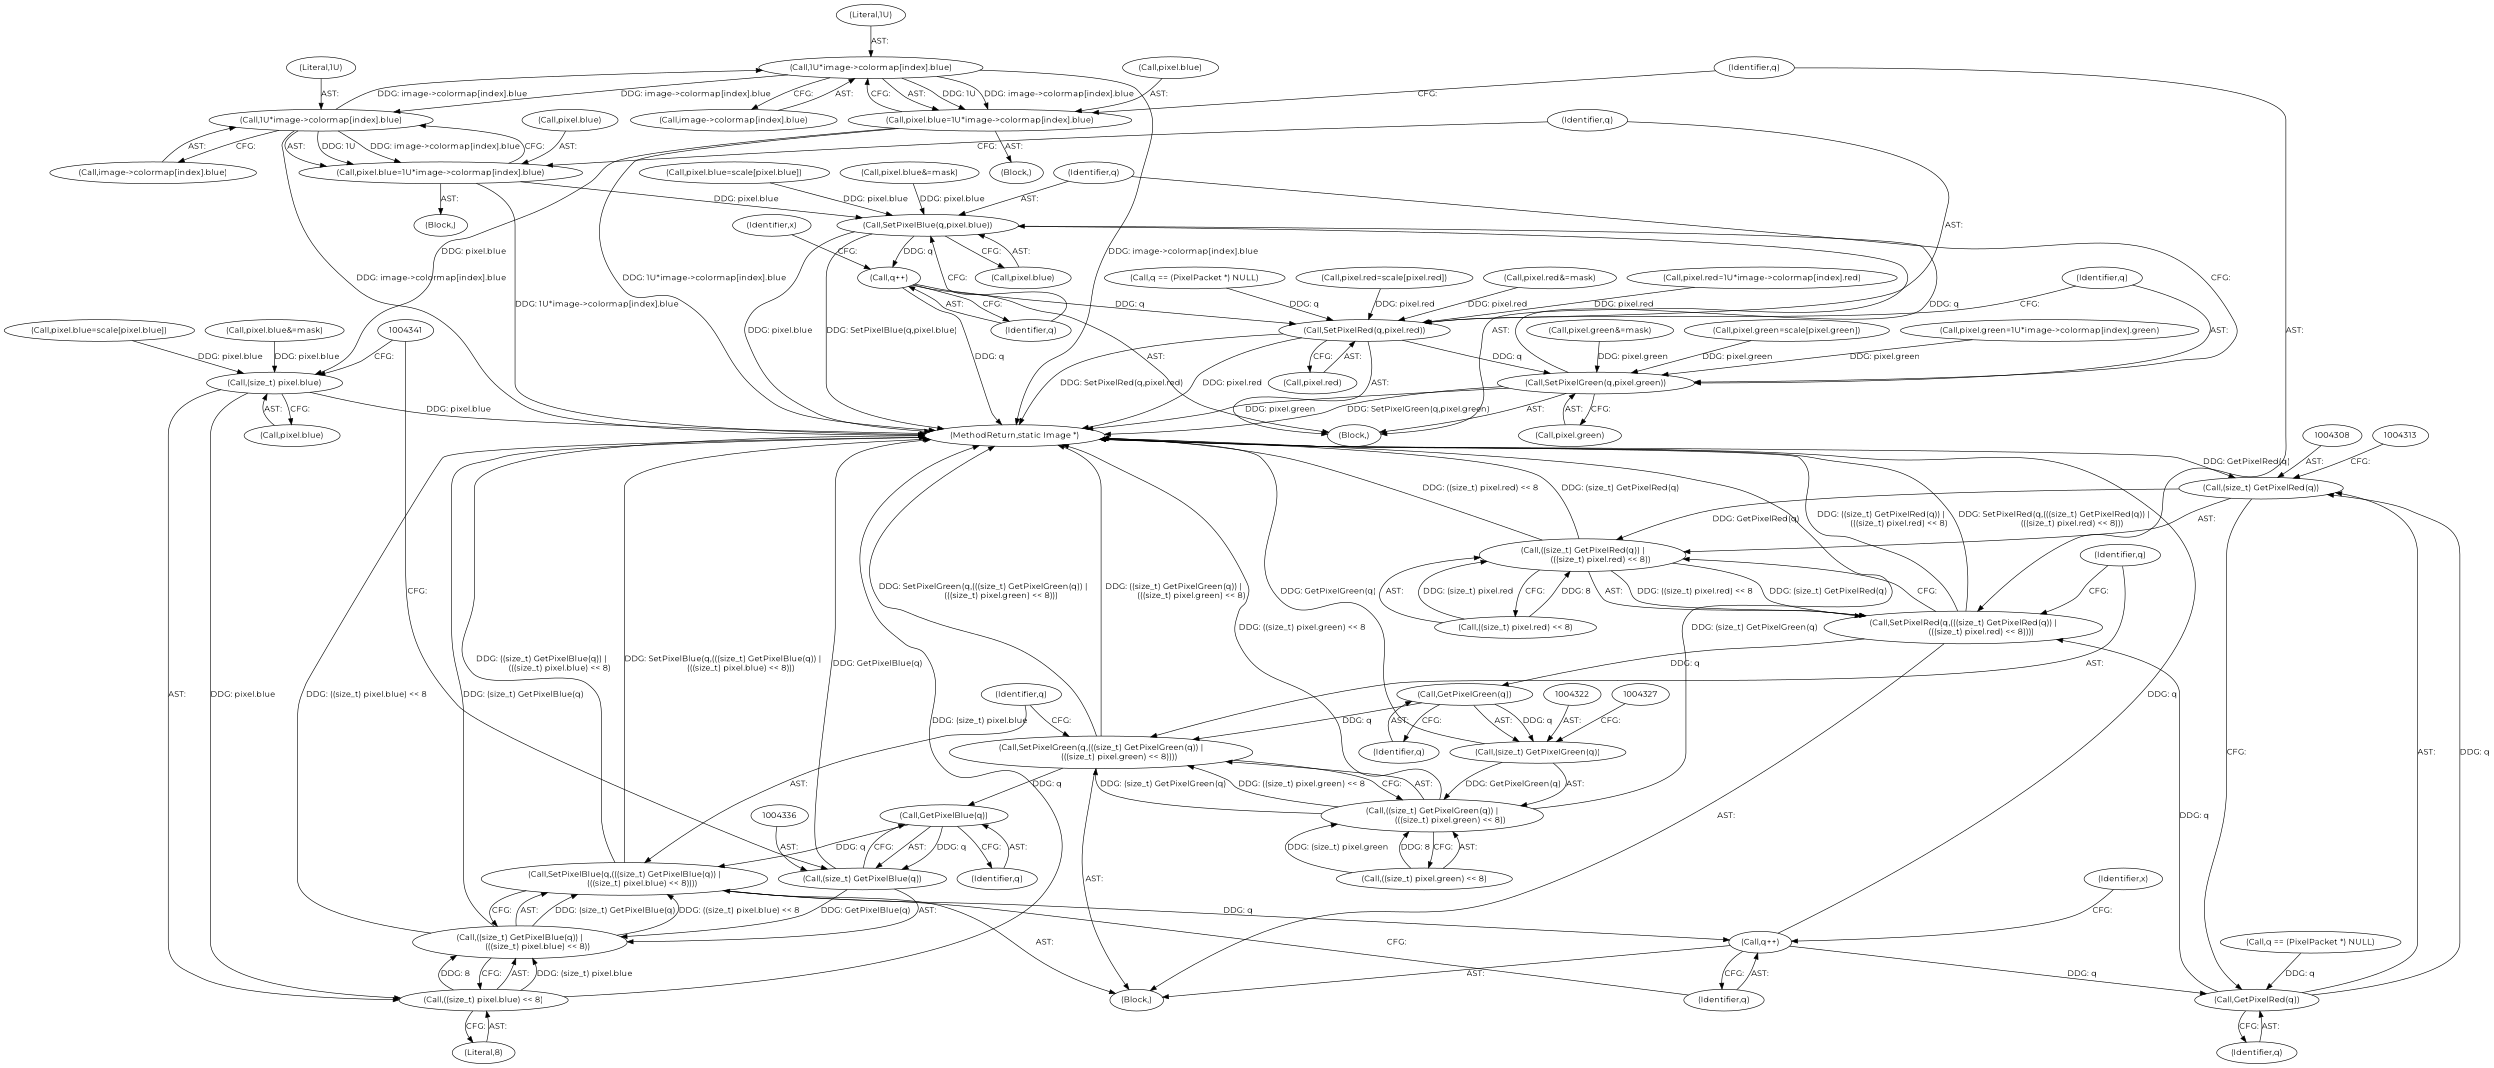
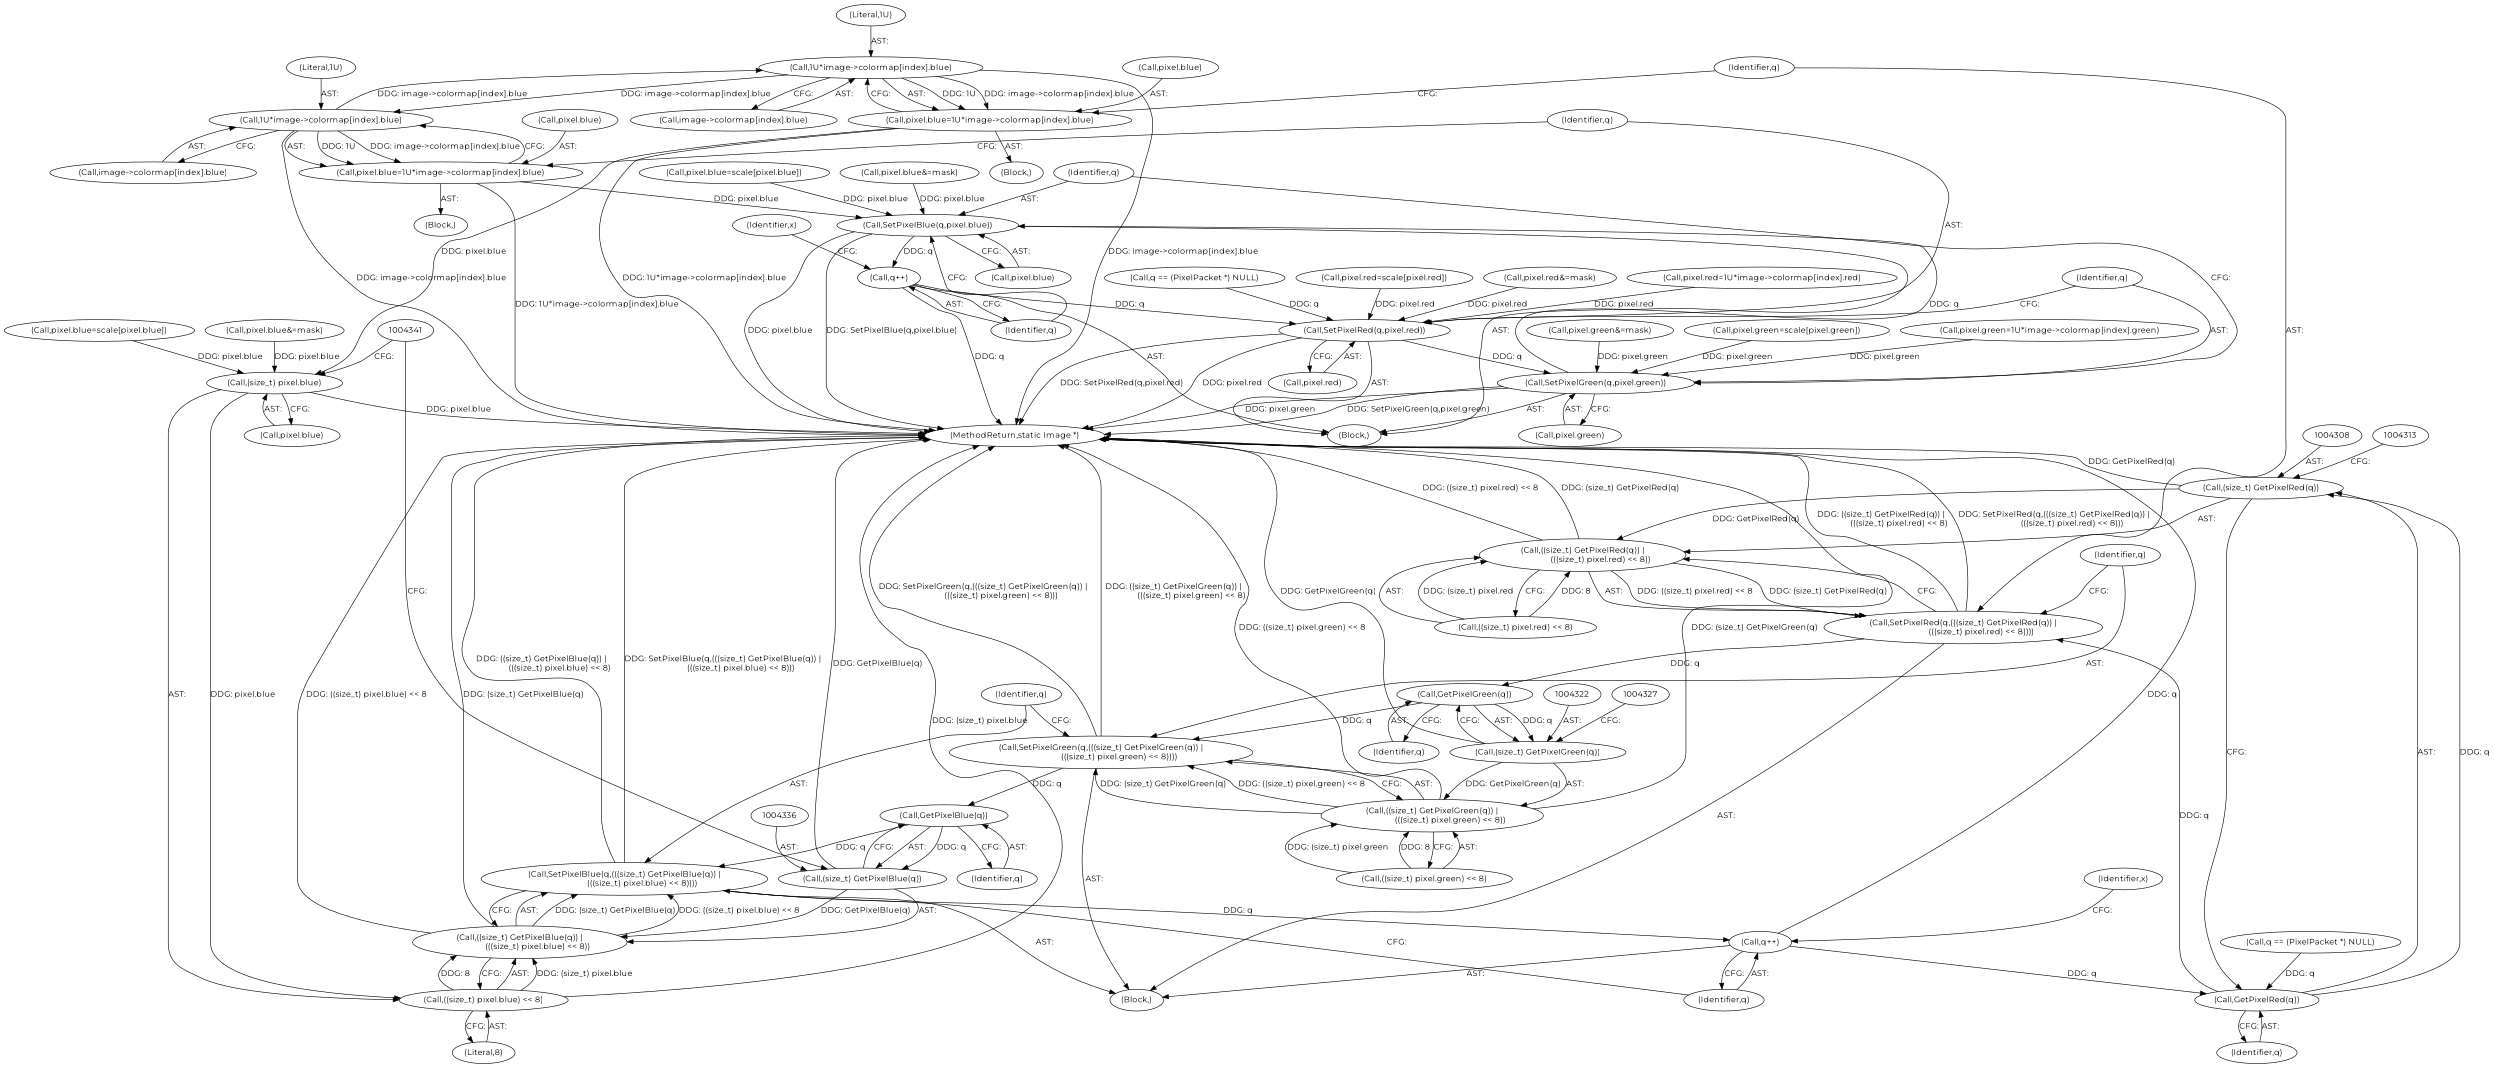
edge "(MethodReturn,static Image *)" -> "(Call,(size_t) GetPixelRed(q))": reversed
edge "(Call,(size_t) GetPixelGreen(q))" -> "(Call,GetPixelGreen(q))": added, label "CFG:"
